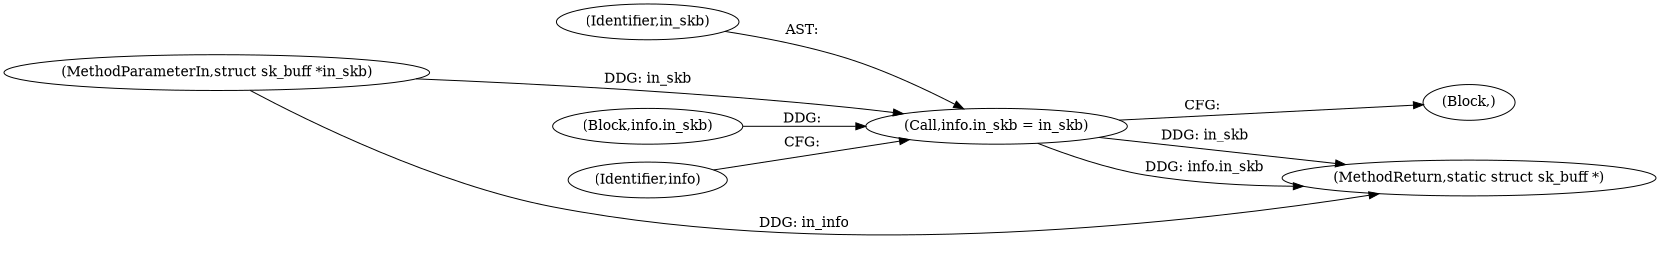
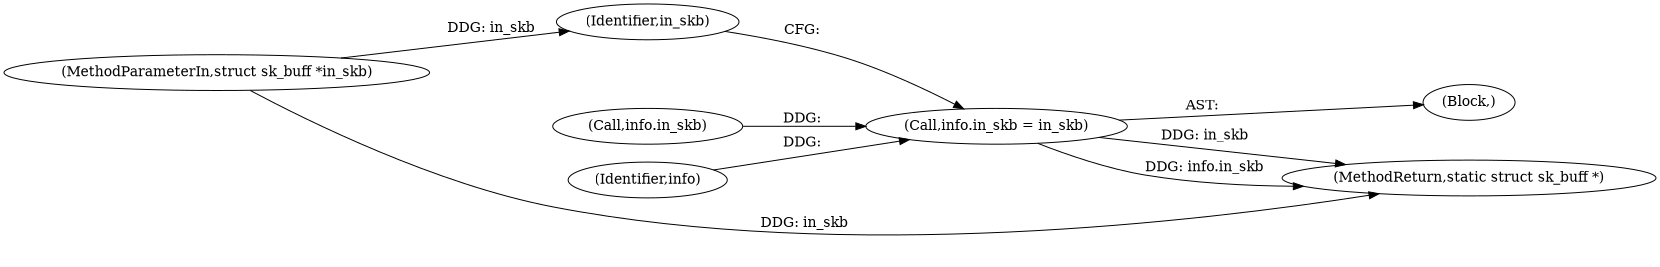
edge "(Identifier,in_skb)" -> "(Call,info.in_skb = in_skb)": label "AST: " -> "CFG: "
edge "(MethodParameterIn,struct sk_buff *in_skb)" -> "(Call,info.in_skb = in_skb)": now "(MethodParameterIn,struct sk_buff *in_skb)" -> "(Identifier,in_skb)"
edge "(Call,info.in_skb = in_skb)" -> "(Block,)": label "CFG: " -> "AST: "
node "(Block,info.in_skb)": label "(Block,info.in_skb)" -> "(Call,info.in_skb)"
edge "(Identifier,info)" -> "(Call,info.in_skb = in_skb)": label "CFG: " -> "DDG: "
edge "(MethodParameterIn,struct sk_buff *in_skb)" -> "(MethodReturn,static struct sk_buff *)": label "DDG: in_info" -> "DDG: in_skb"
